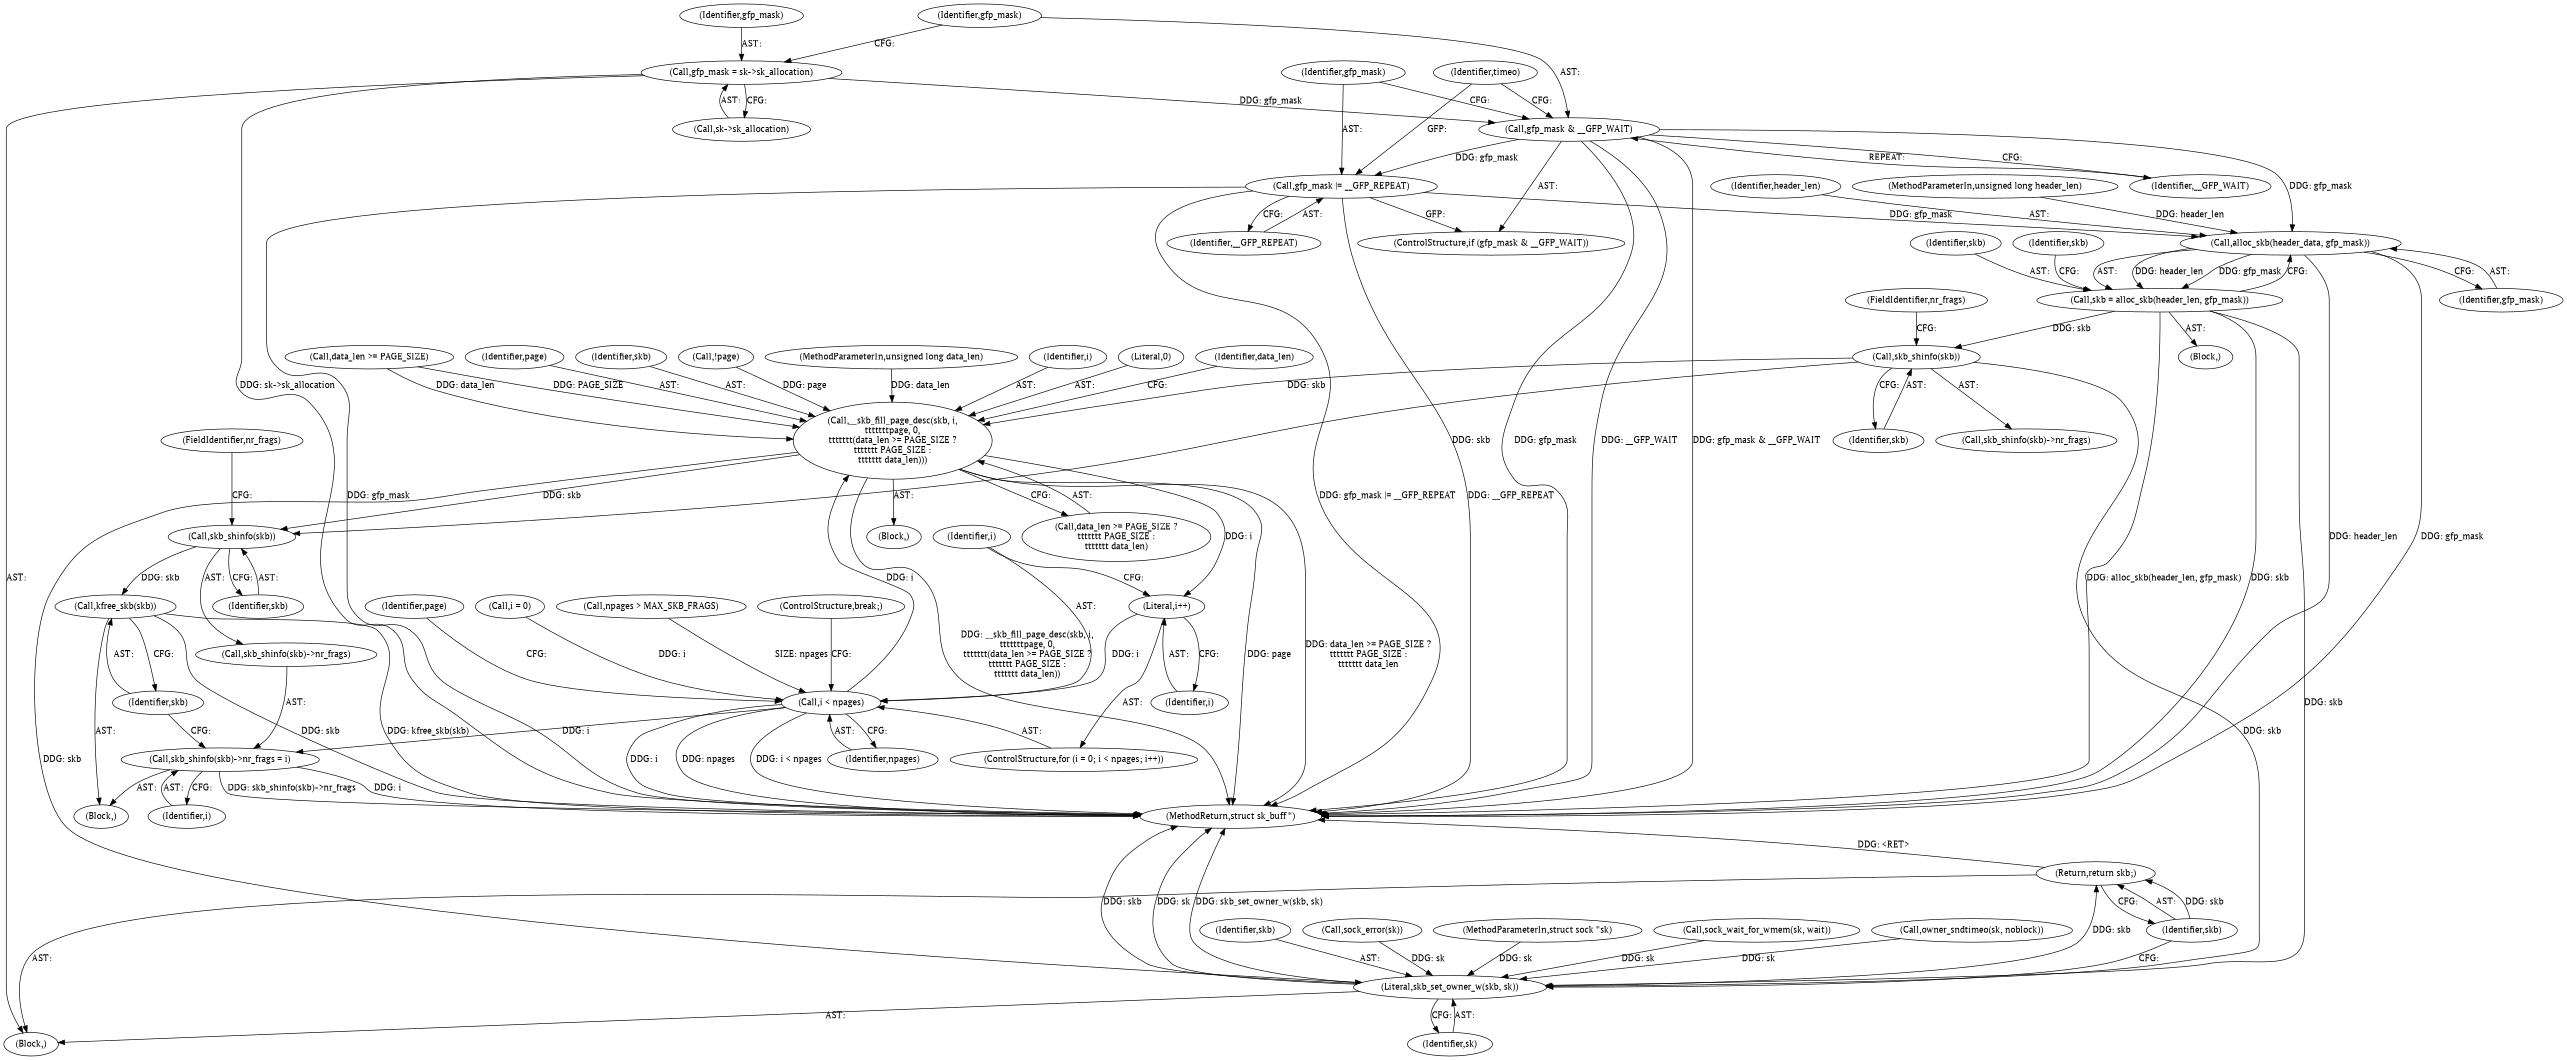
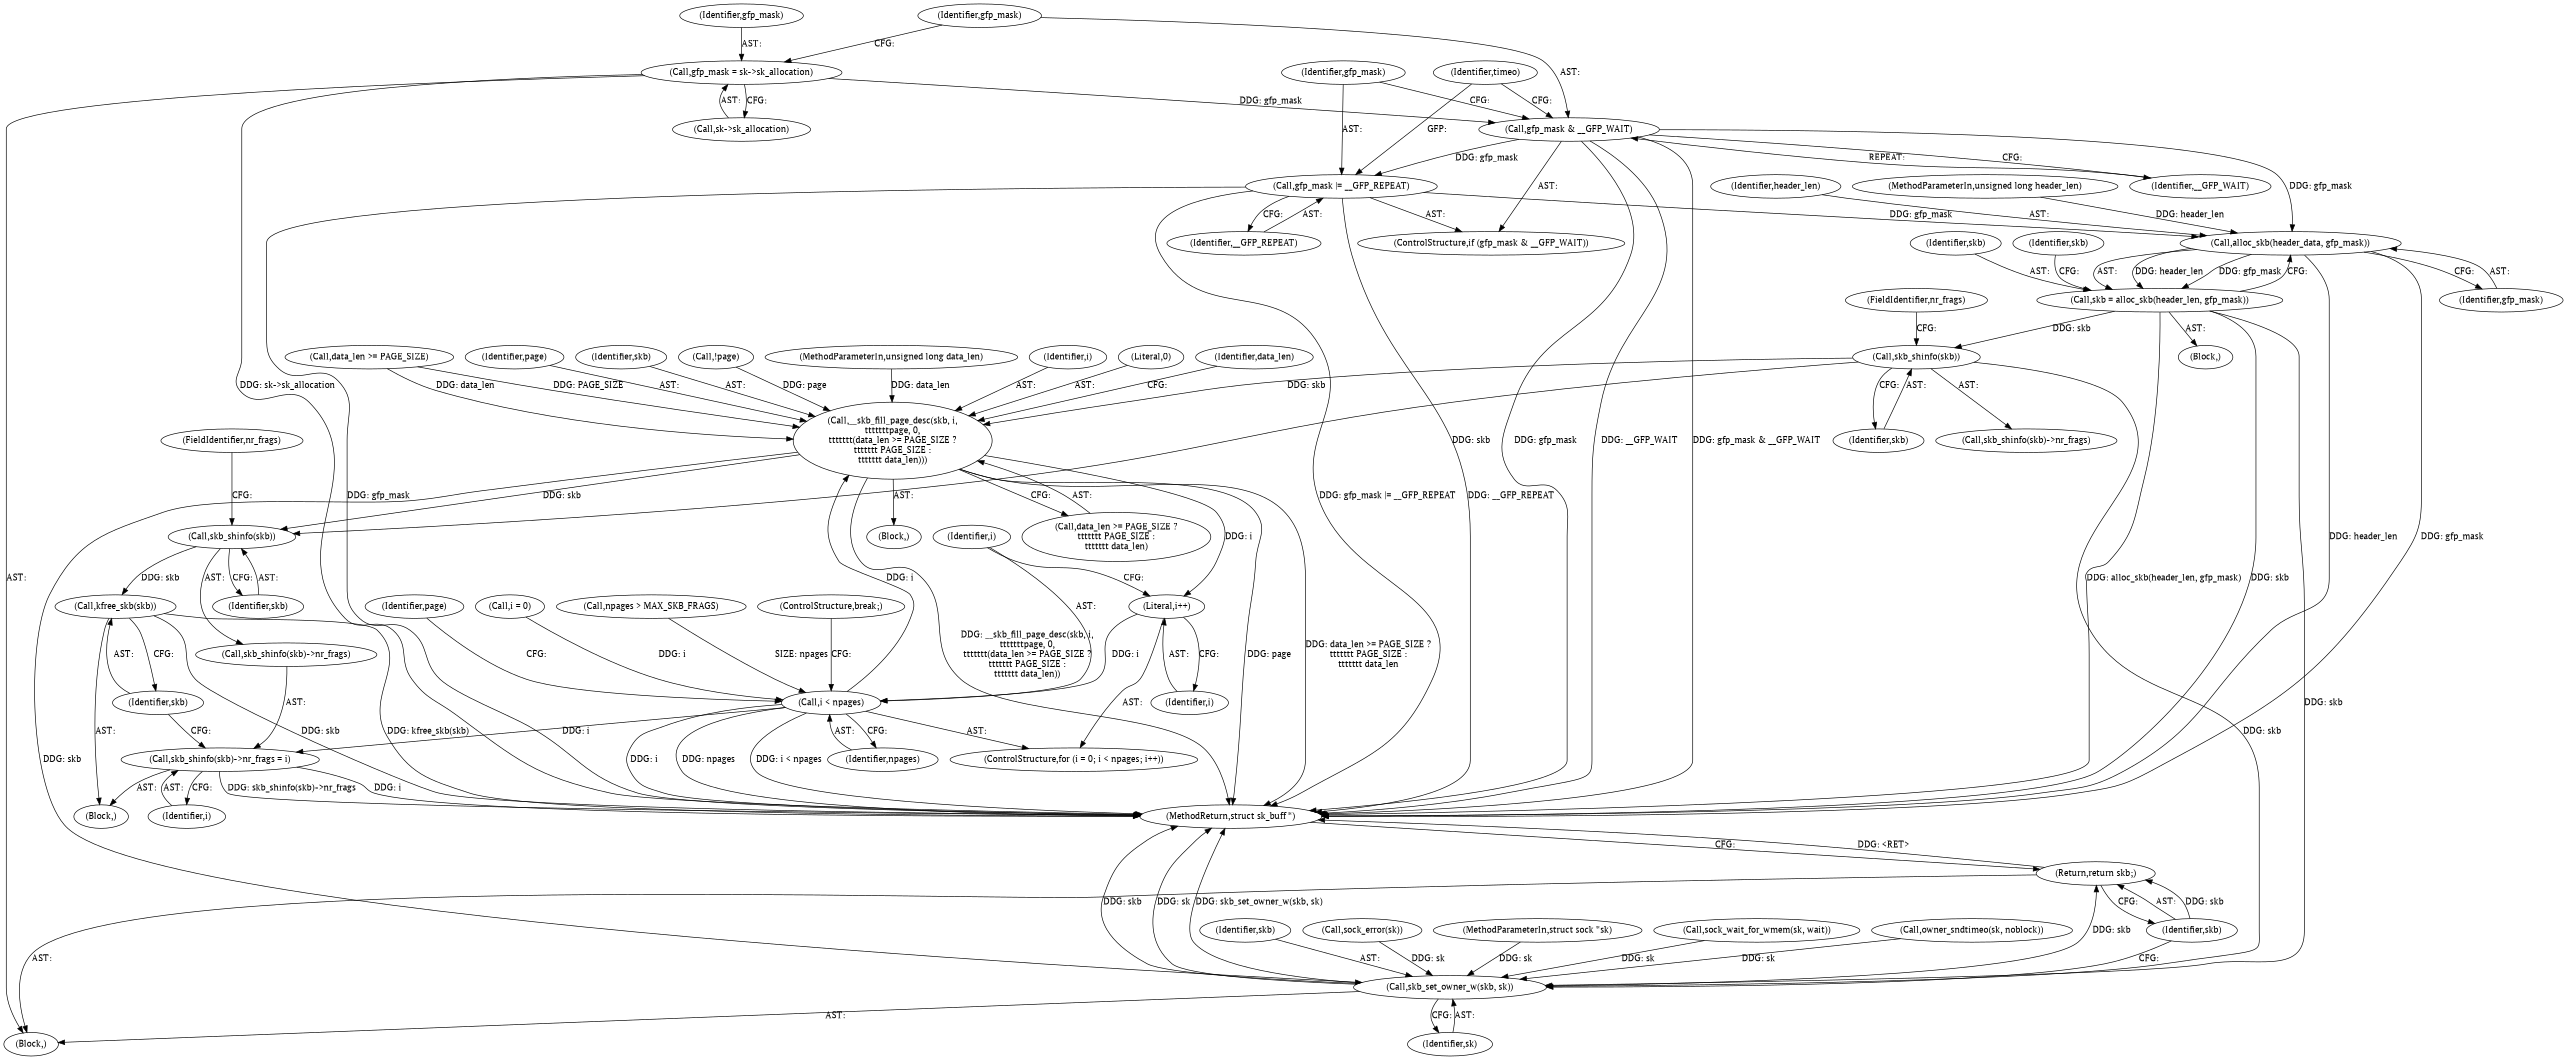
edge "(Call,gfp_mask |= __GFP_REPEAT)" -> "(ControlStructure,if (gfp_mask & __GFP_WAIT))": label "GFP: " -> "AST: "
edge "(ControlStructure,for (i = 0; i < npages; i++))" -> "(Call,i < npages)": reversed
edge "(MethodReturn,struct sk_buff *)" -> "(Return,return skb;)": added, label "CFG:"
node "(Literal,skb_set_owner_w(skb, sk))": label "(Literal,skb_set_owner_w(skb, sk))" -> "(Call,skb_set_owner_w(skb, sk))"
